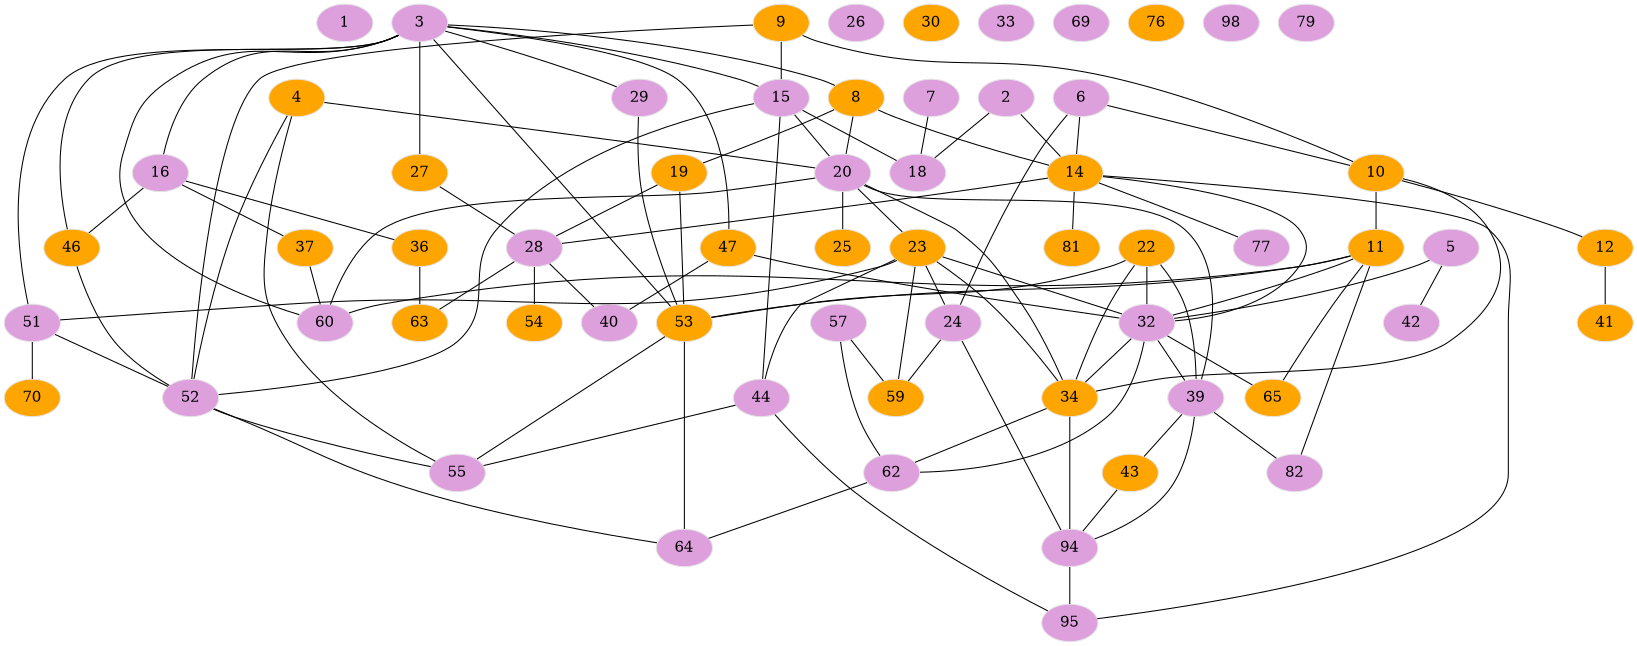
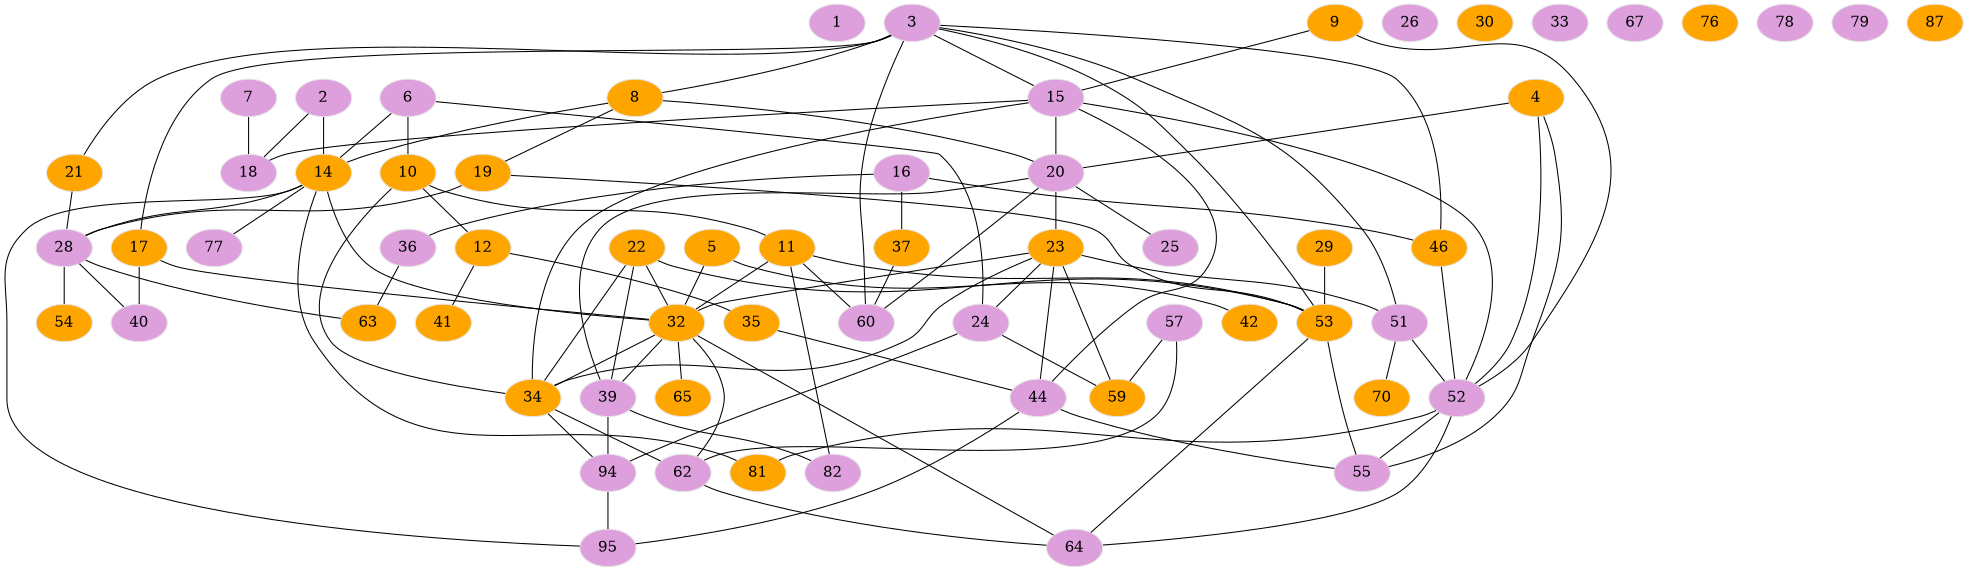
node "69": label "69" -> "67"
node "98": label "98" -> "78"
node "87": added
edge "3" -- "29": removed
edge "3" -- "16": removed
edge "9" -- "10": removed
node "29": fillcolor plum -> orange
node "27": label "27" -> "21"
node "36": fillcolor orange -> plum
node "47": label "47" -> "17"
node "25": fillcolor orange -> plum
node "5": fillcolor plum -> orange
edge "20" -- "34": now "15" -- "34"
edge "11" -- "65": removed
node "35": added
node "32": fillcolor plum -> orange
node "42": fillcolor plum -> orange
edge "32" -- "64": added
edge "52" -- "81": added
node "43": removed
